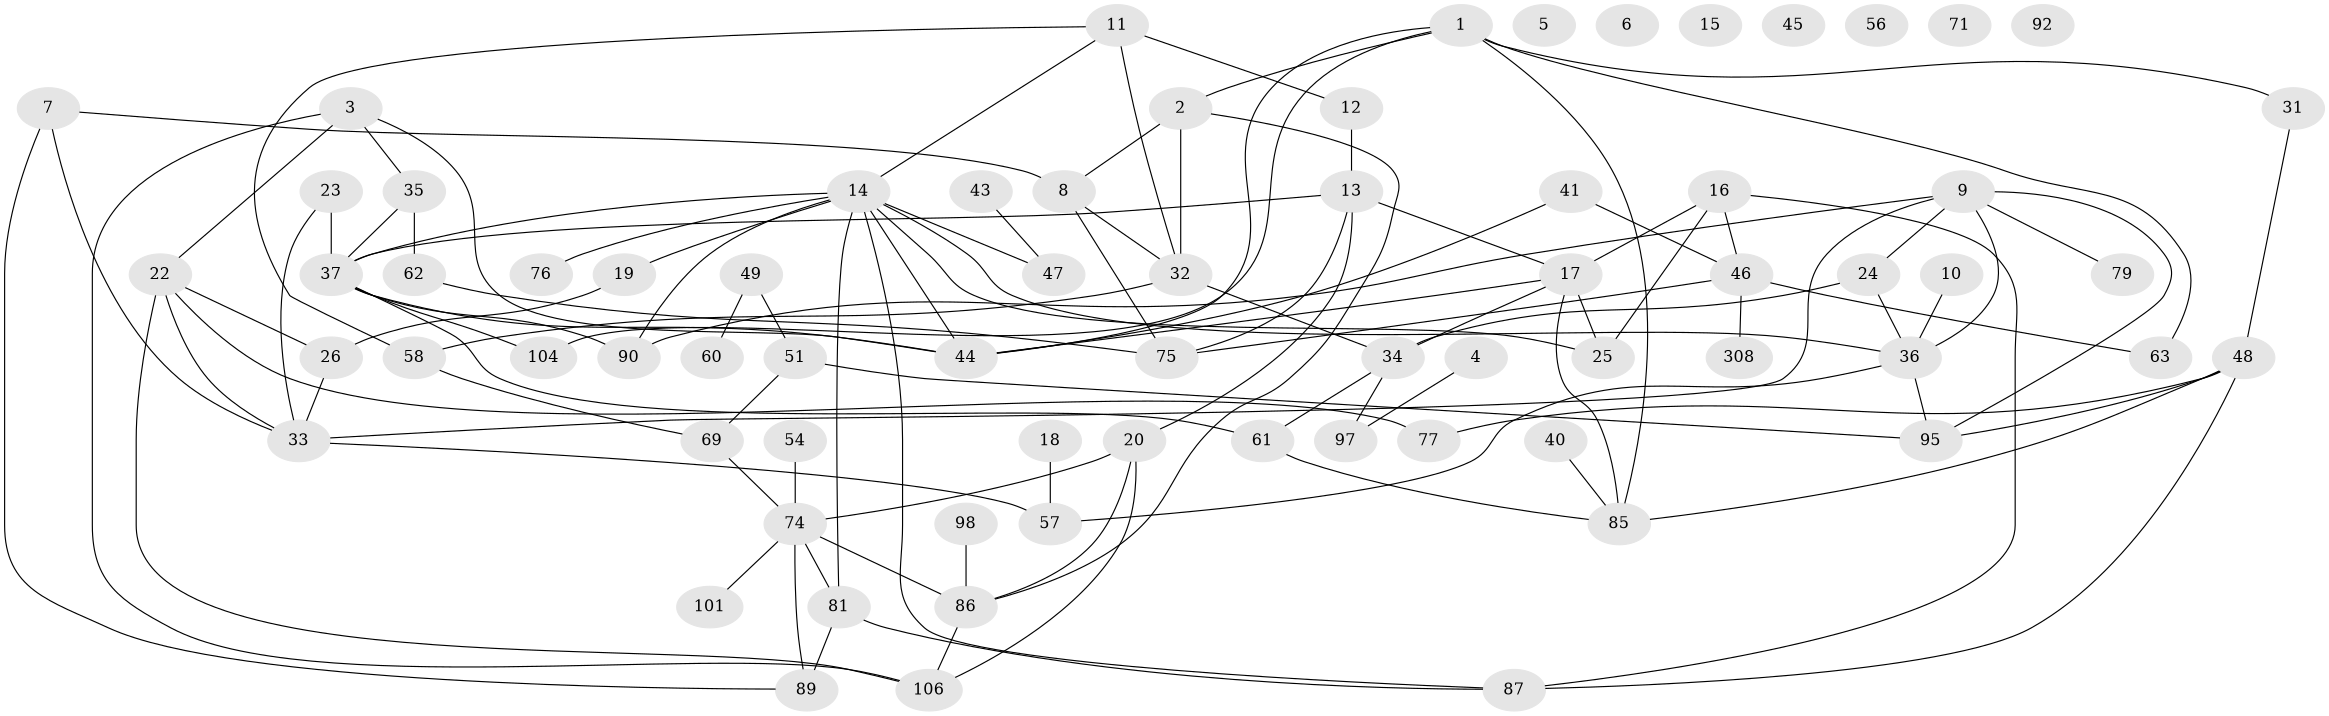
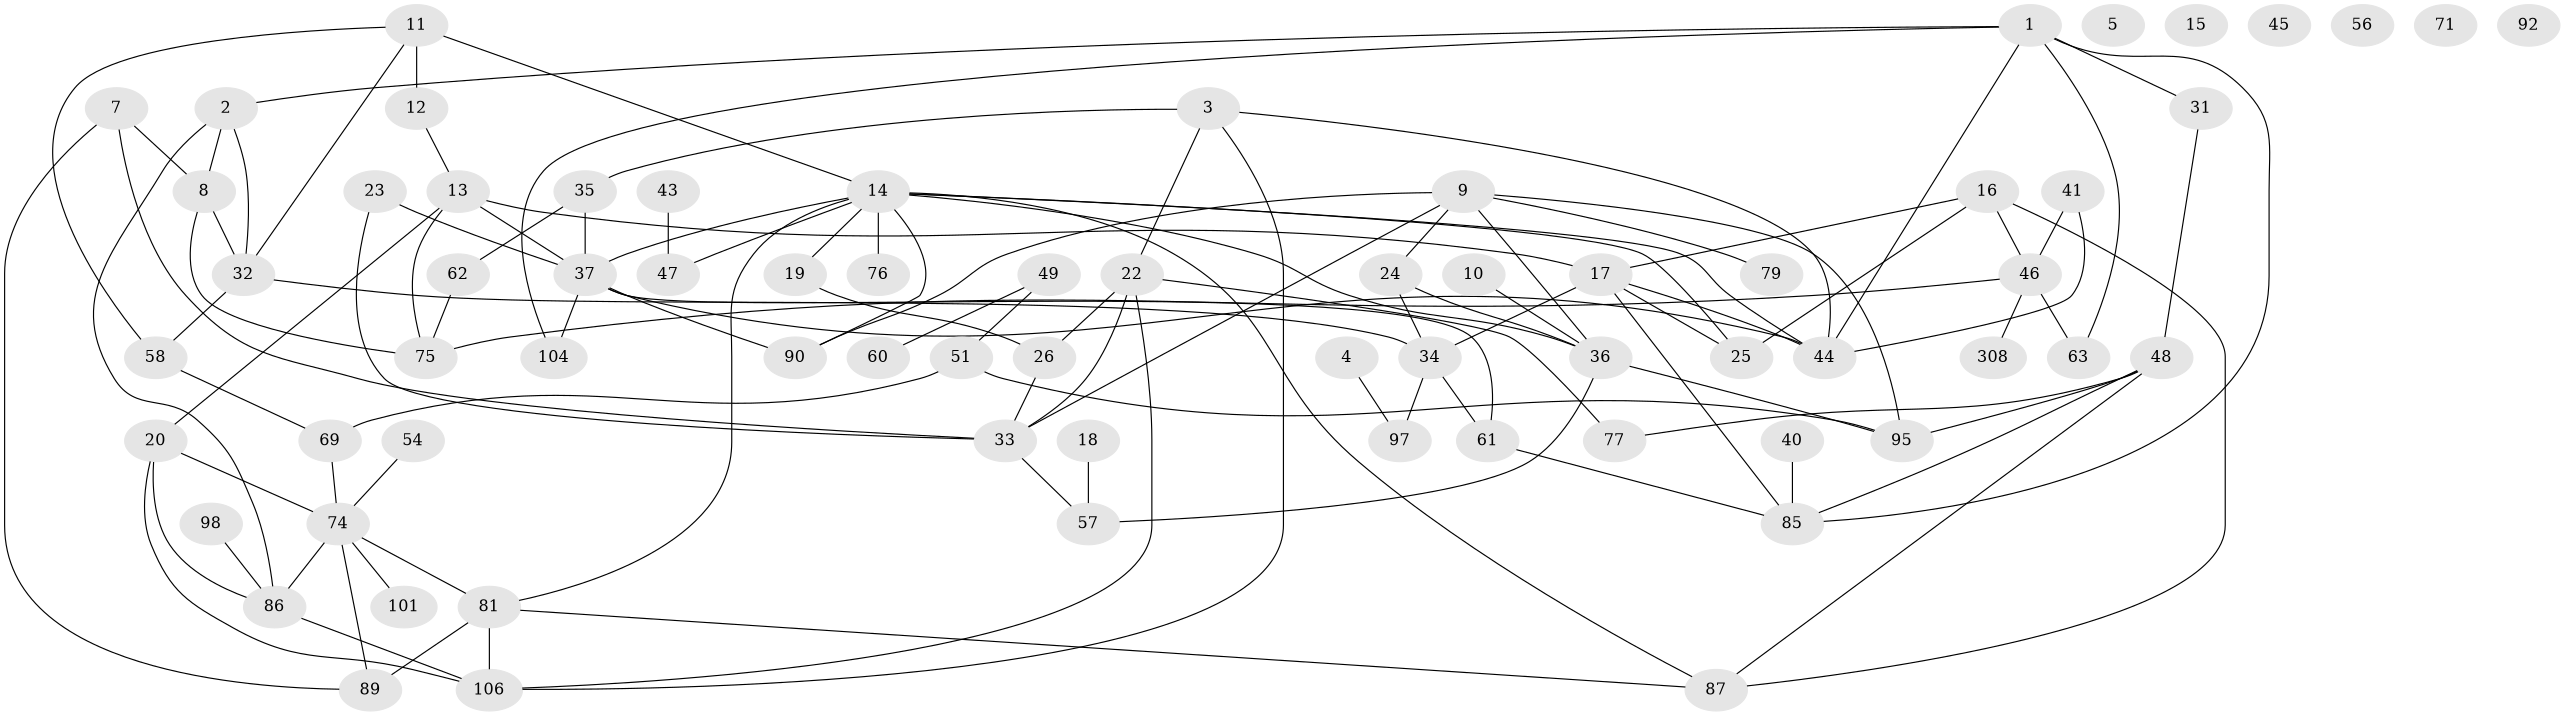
node "6": removed
edge "81" -- "106": added
